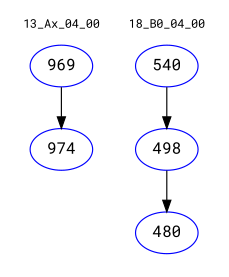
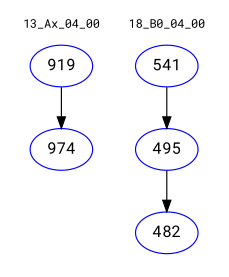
node "969": label "969" -> "919"
node "540": label "540" -> "541"
node "498": label "498" -> "495"
node "480": label "480" -> "482"
